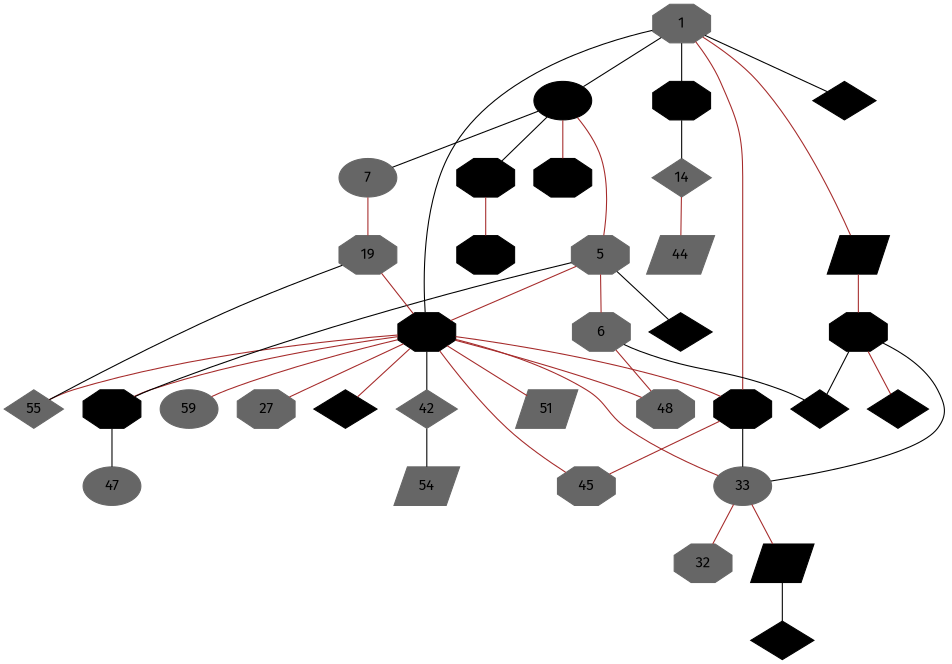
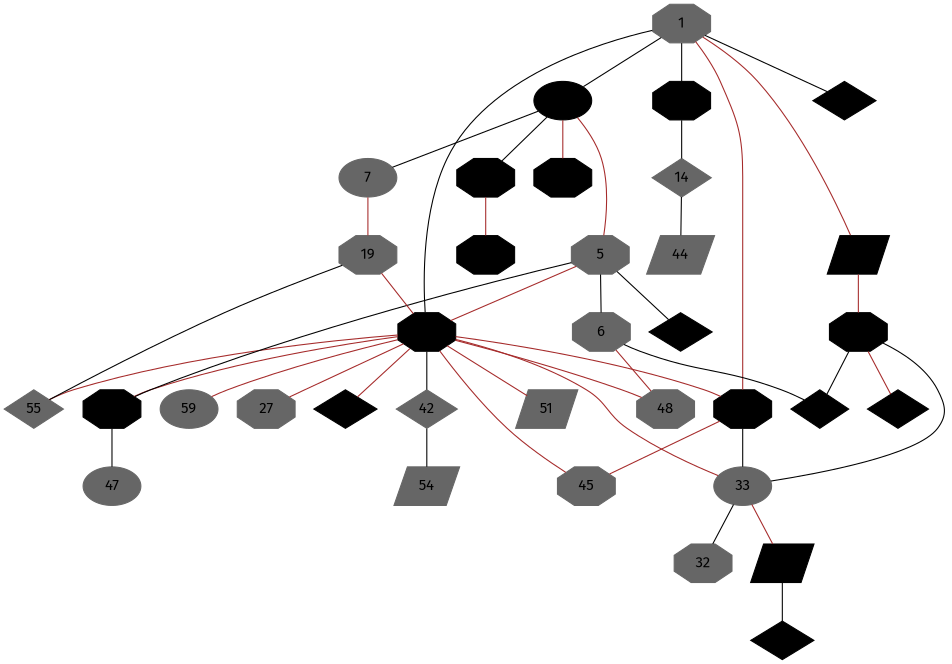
edge "14" -- "44": color brown -> black
edge "5" -- "6": color brown -> black
edge "33" -- "32": color brown -> black
